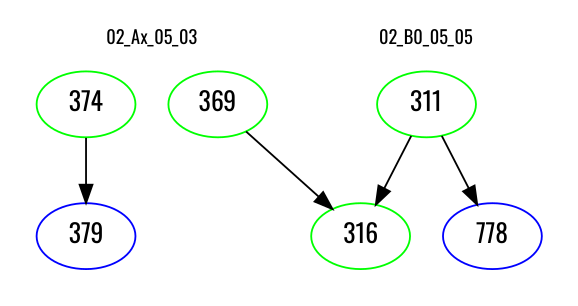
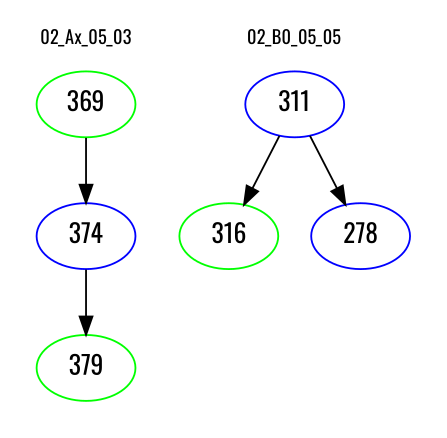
node "374": color green -> blue
node "311": color green -> blue
edge "369" -> "316": now "369" -> "374"
node "379": color blue -> green
node "778": label "778" -> "278"
